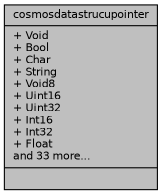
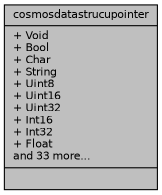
node "cosmosdatastrucupointer": text "+ Void8" -> "+ Uint8"
